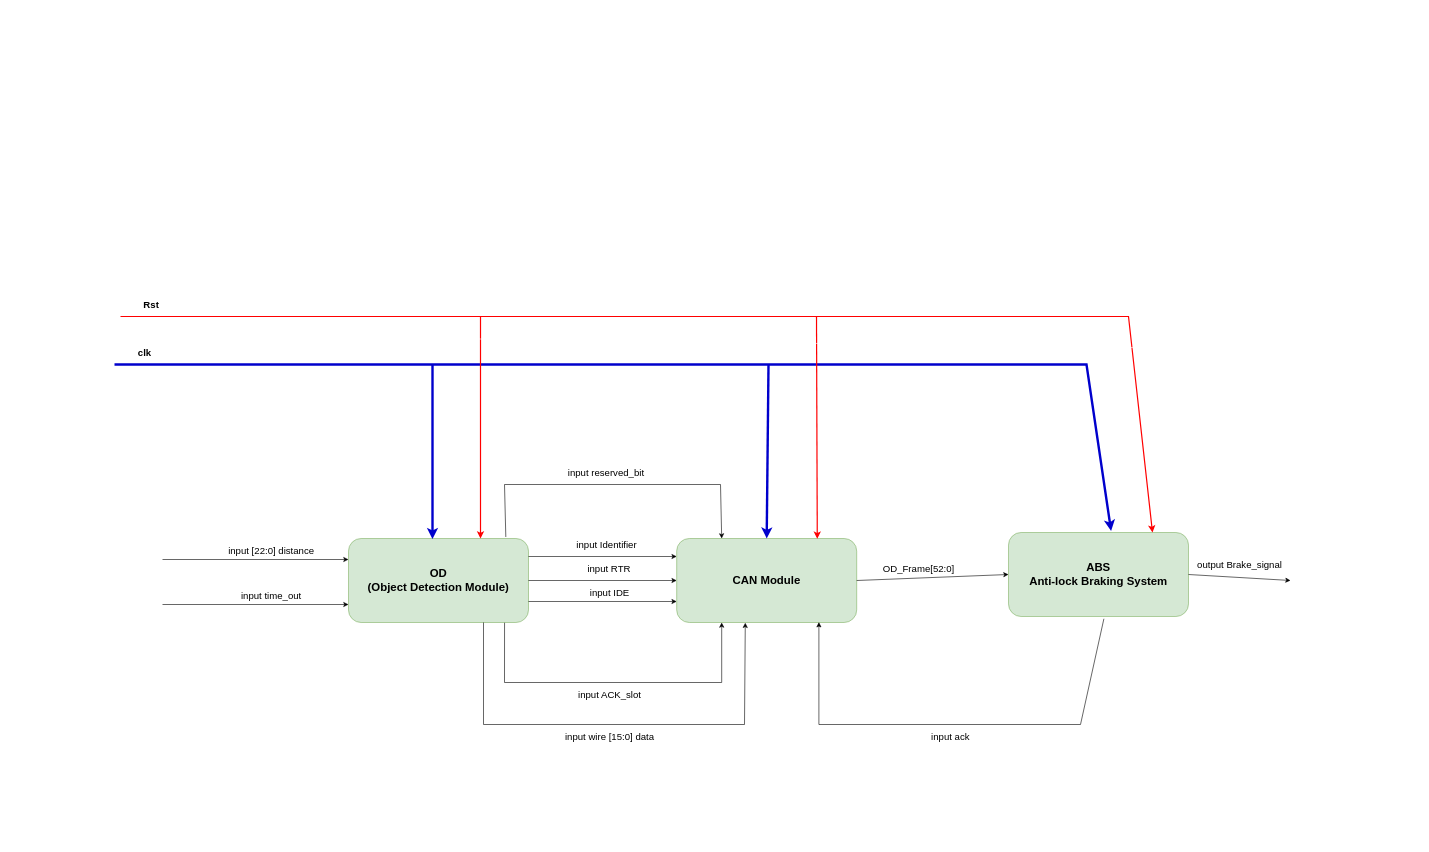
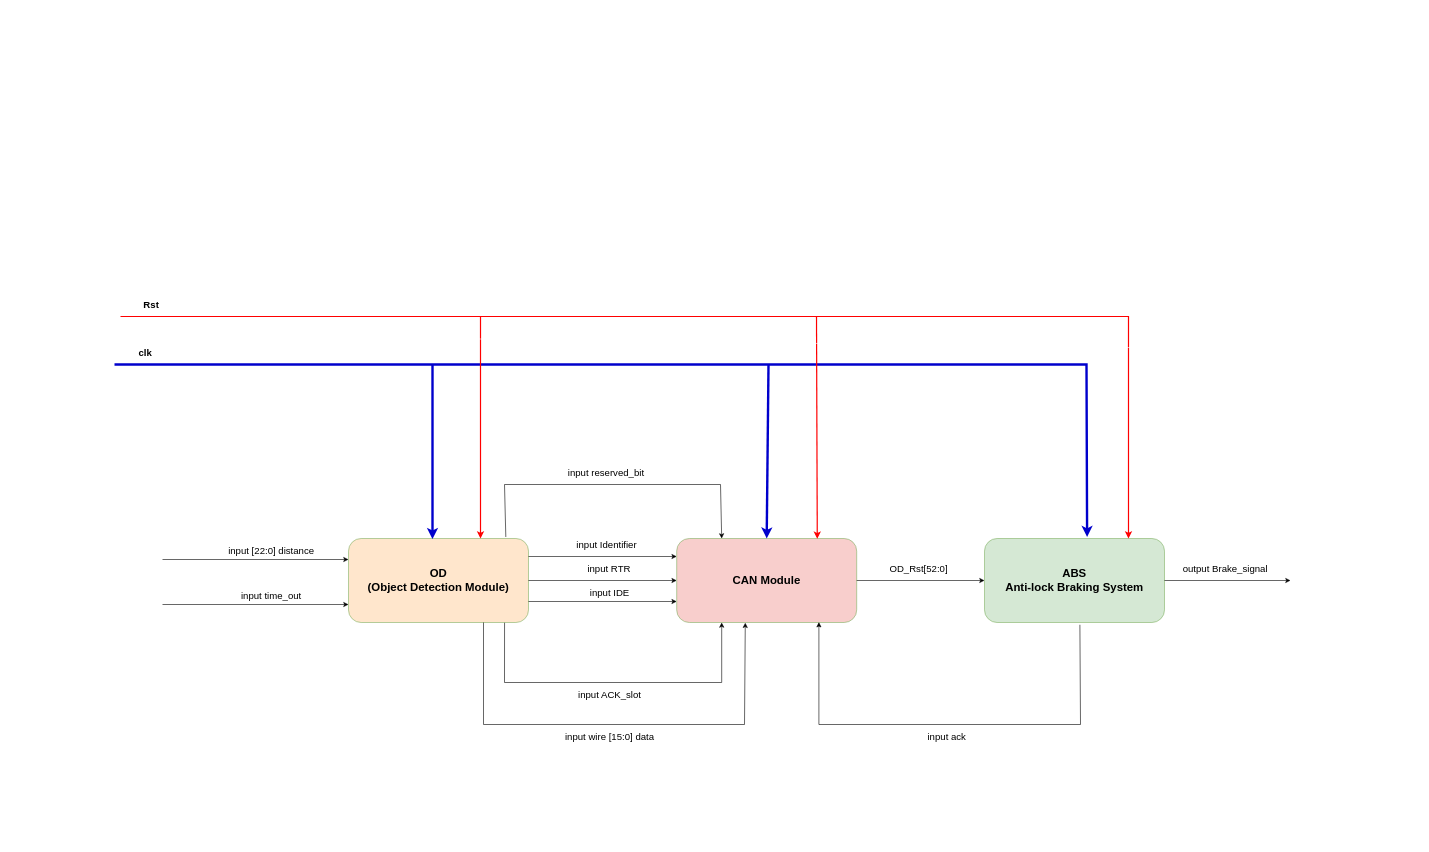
node "OD_Frame[52:0]": label "OD_Frame[52:0]" -> "OD_Rst[52:0]"
node "ABS Anti-lock Braking System": moved (1098, 575) -> (1074, 581)
node "OD (Object Detection Module)": fillcolor #d5e8d4 -> #ffe6cc
node "CAN Module": fillcolor #d5e8d4 -> #f8cecc
